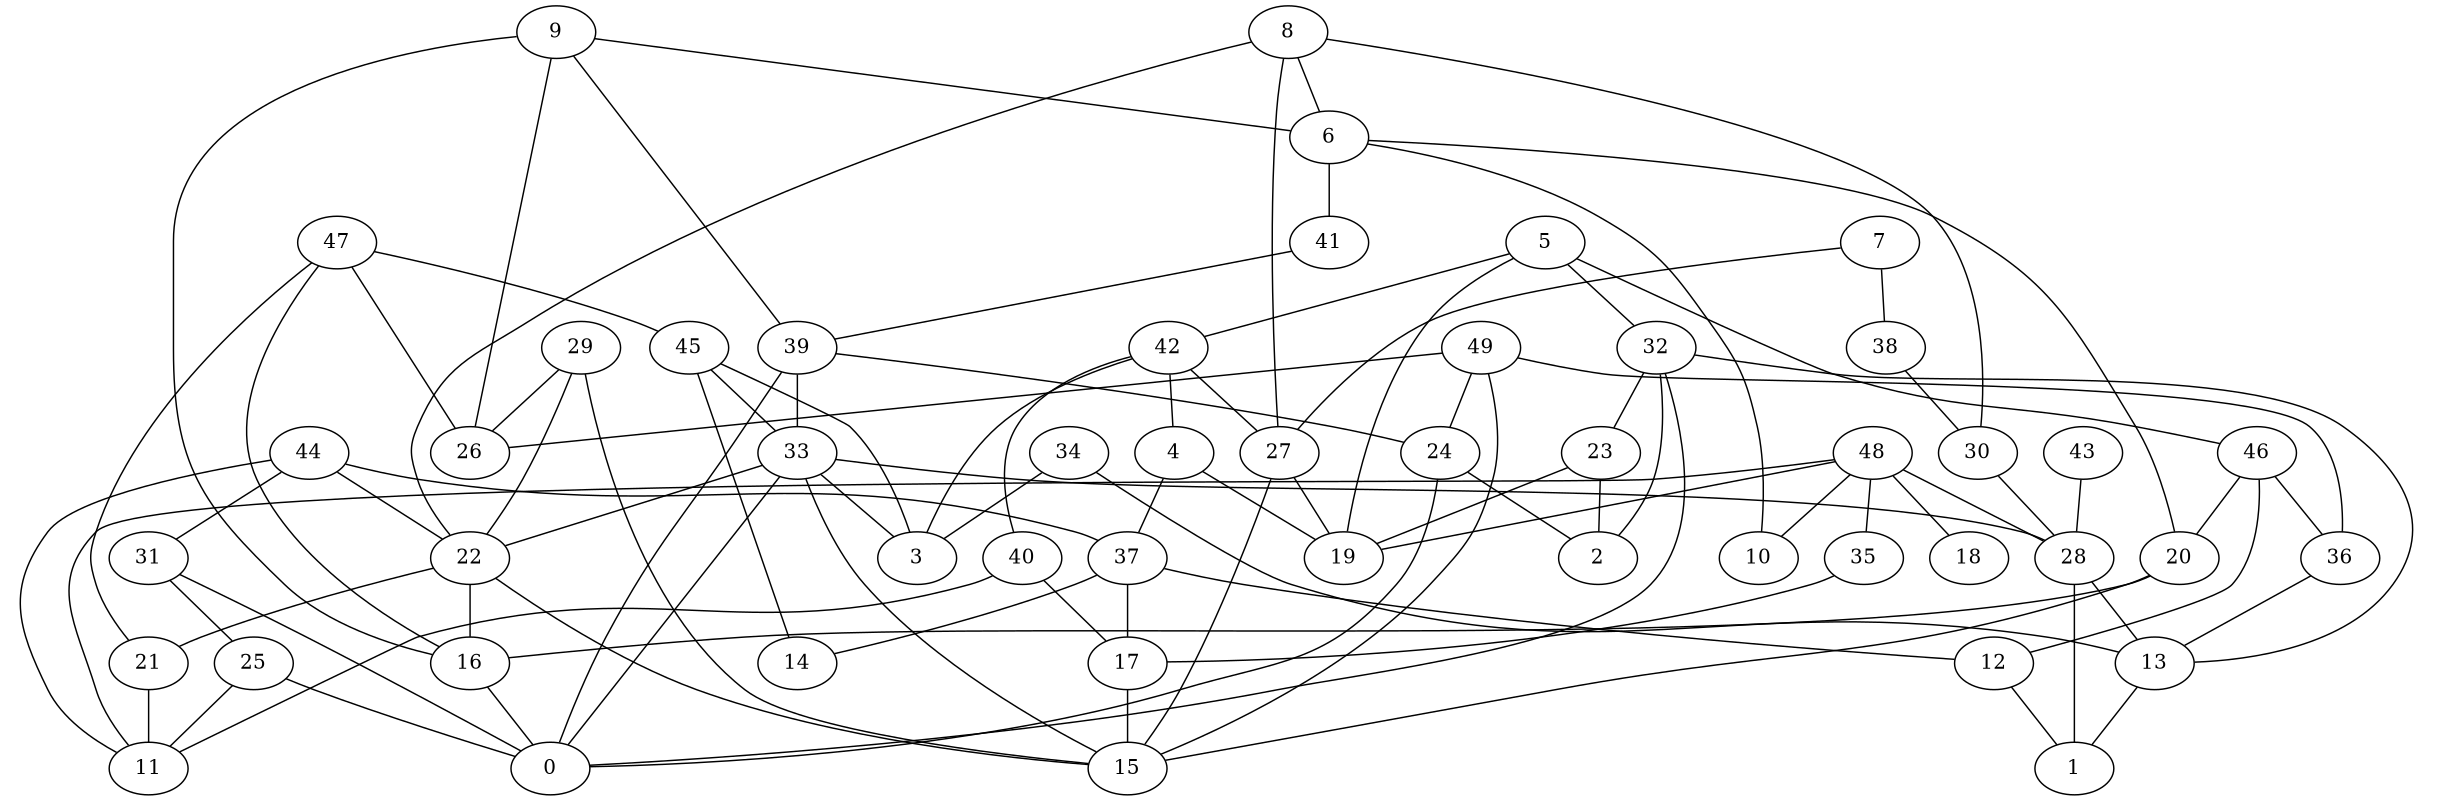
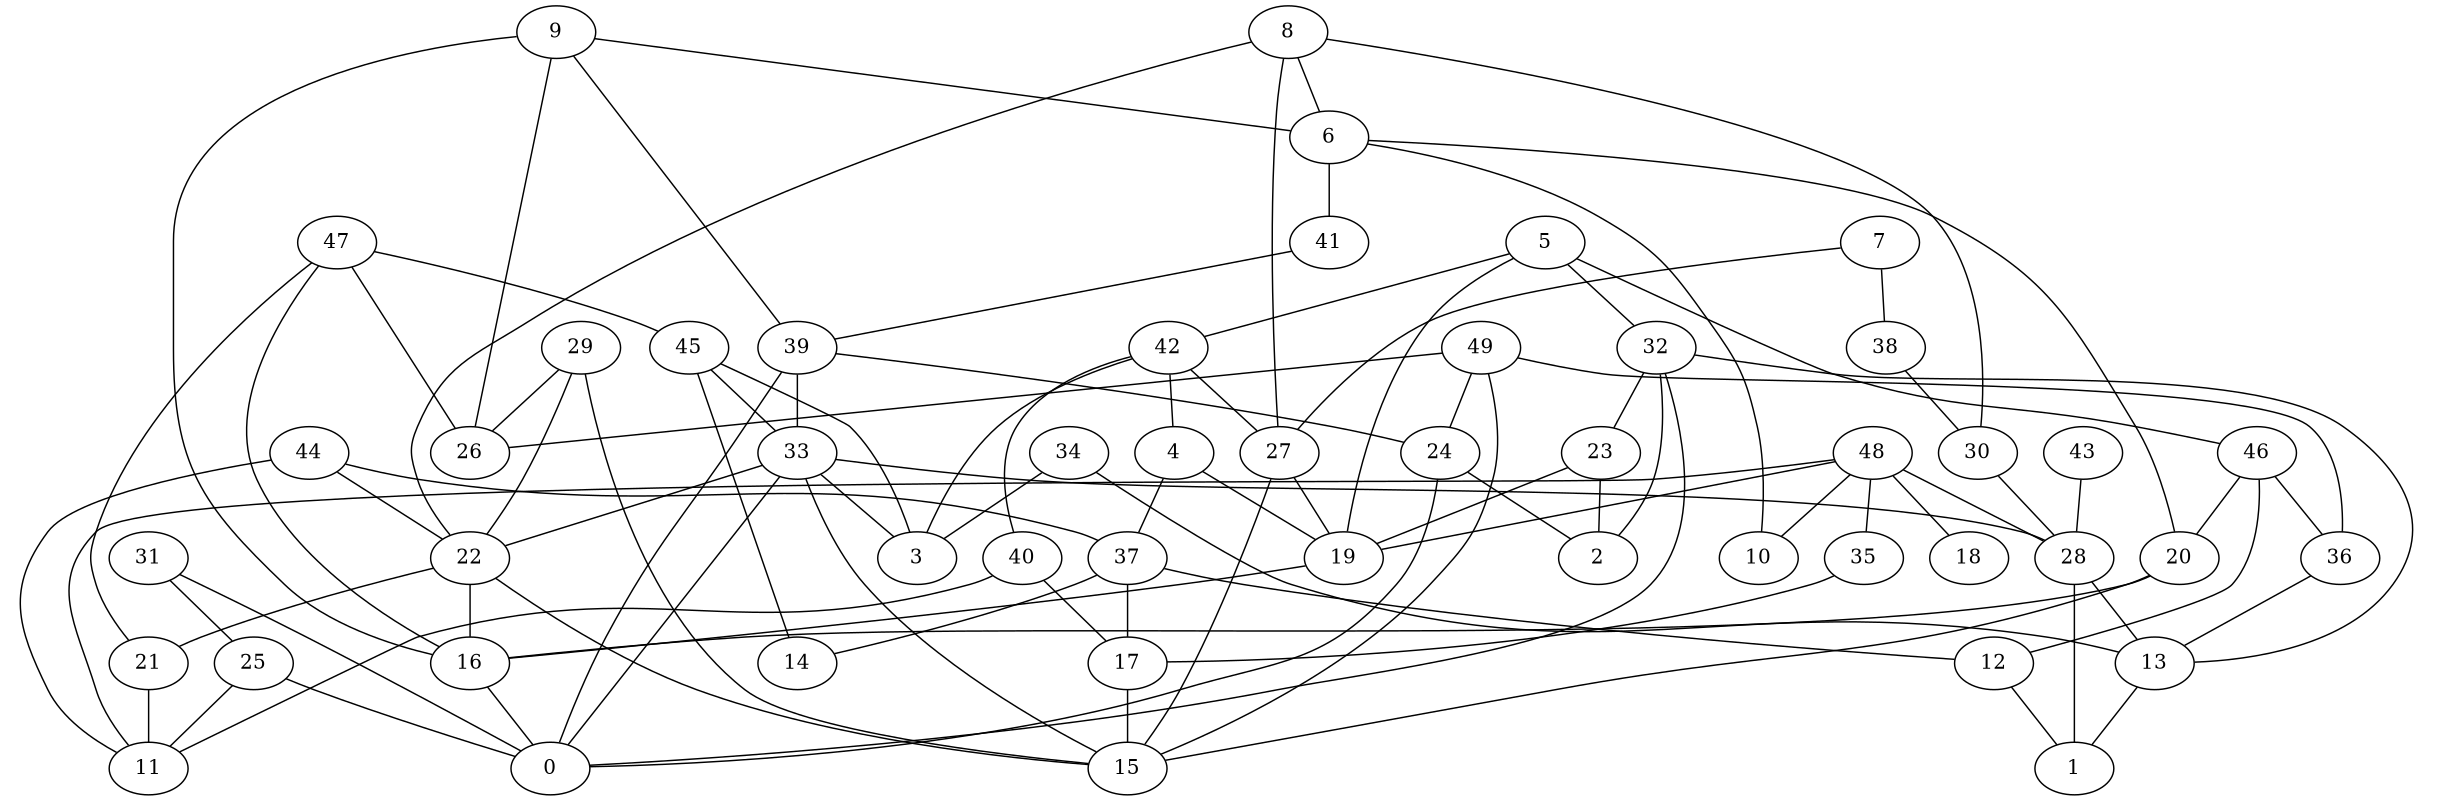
edge "44" -- "31": removed
edge "19" -- "16": added
